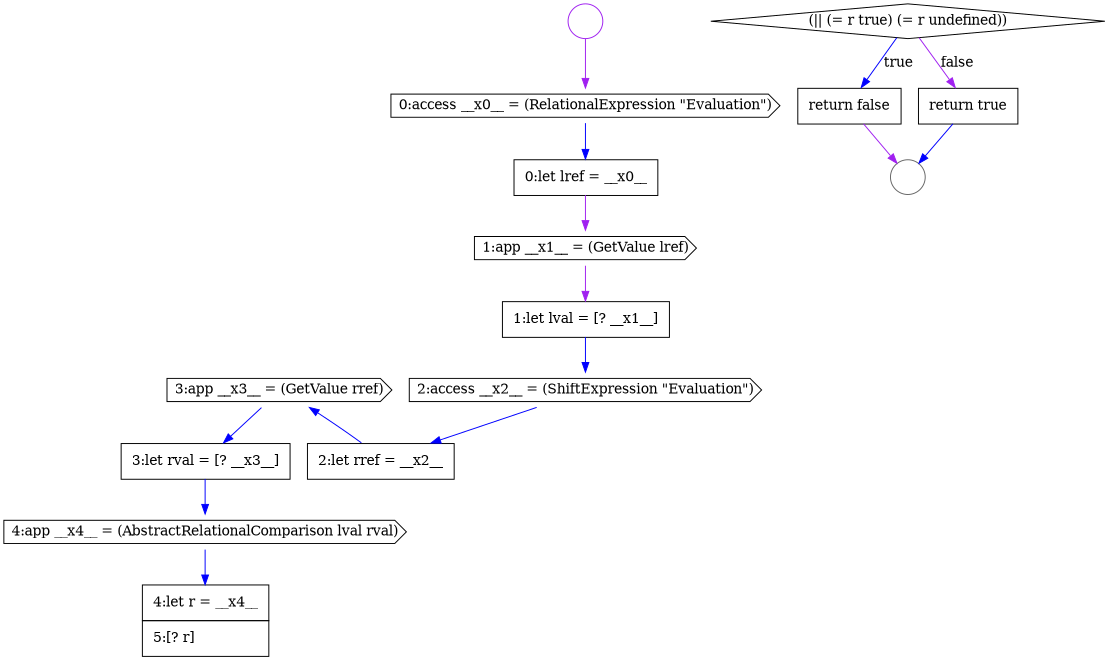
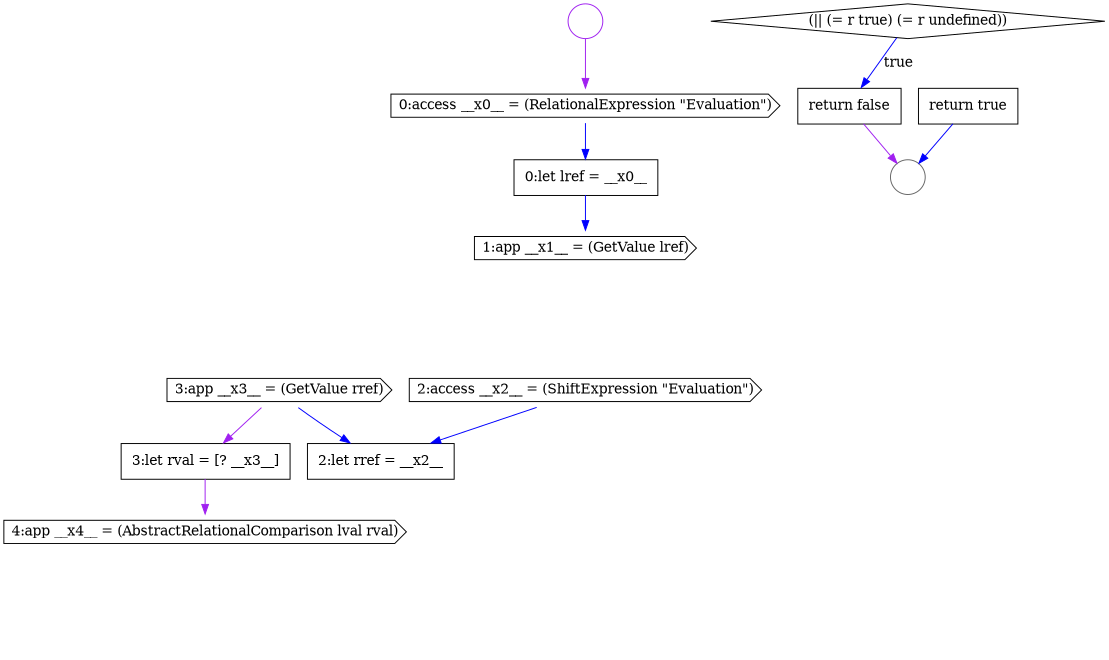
edge "(|| (= r true) (= r undefined))" -> "return true": removed, label "false"
edge "0:let lref = __x0__" -> "1:app __x1__ = (GetValue lref)": color purple -> blue
node "1:let lval = [? __x1__]": removed
edge "3:app __x3__ = (GetValue rref)" -> "3:let rval = [? __x3__]": color blue -> purple
edge "2:let rref = __x2__" -> "3:app __x3__ = (GetValue rref)": reversed
edge "3:let rval = [? __x3__]" -> "4:app __x4__ = (AbstractRelationalComparison lval rval)": color blue -> purple
node "4:let r = __x4__": removed
